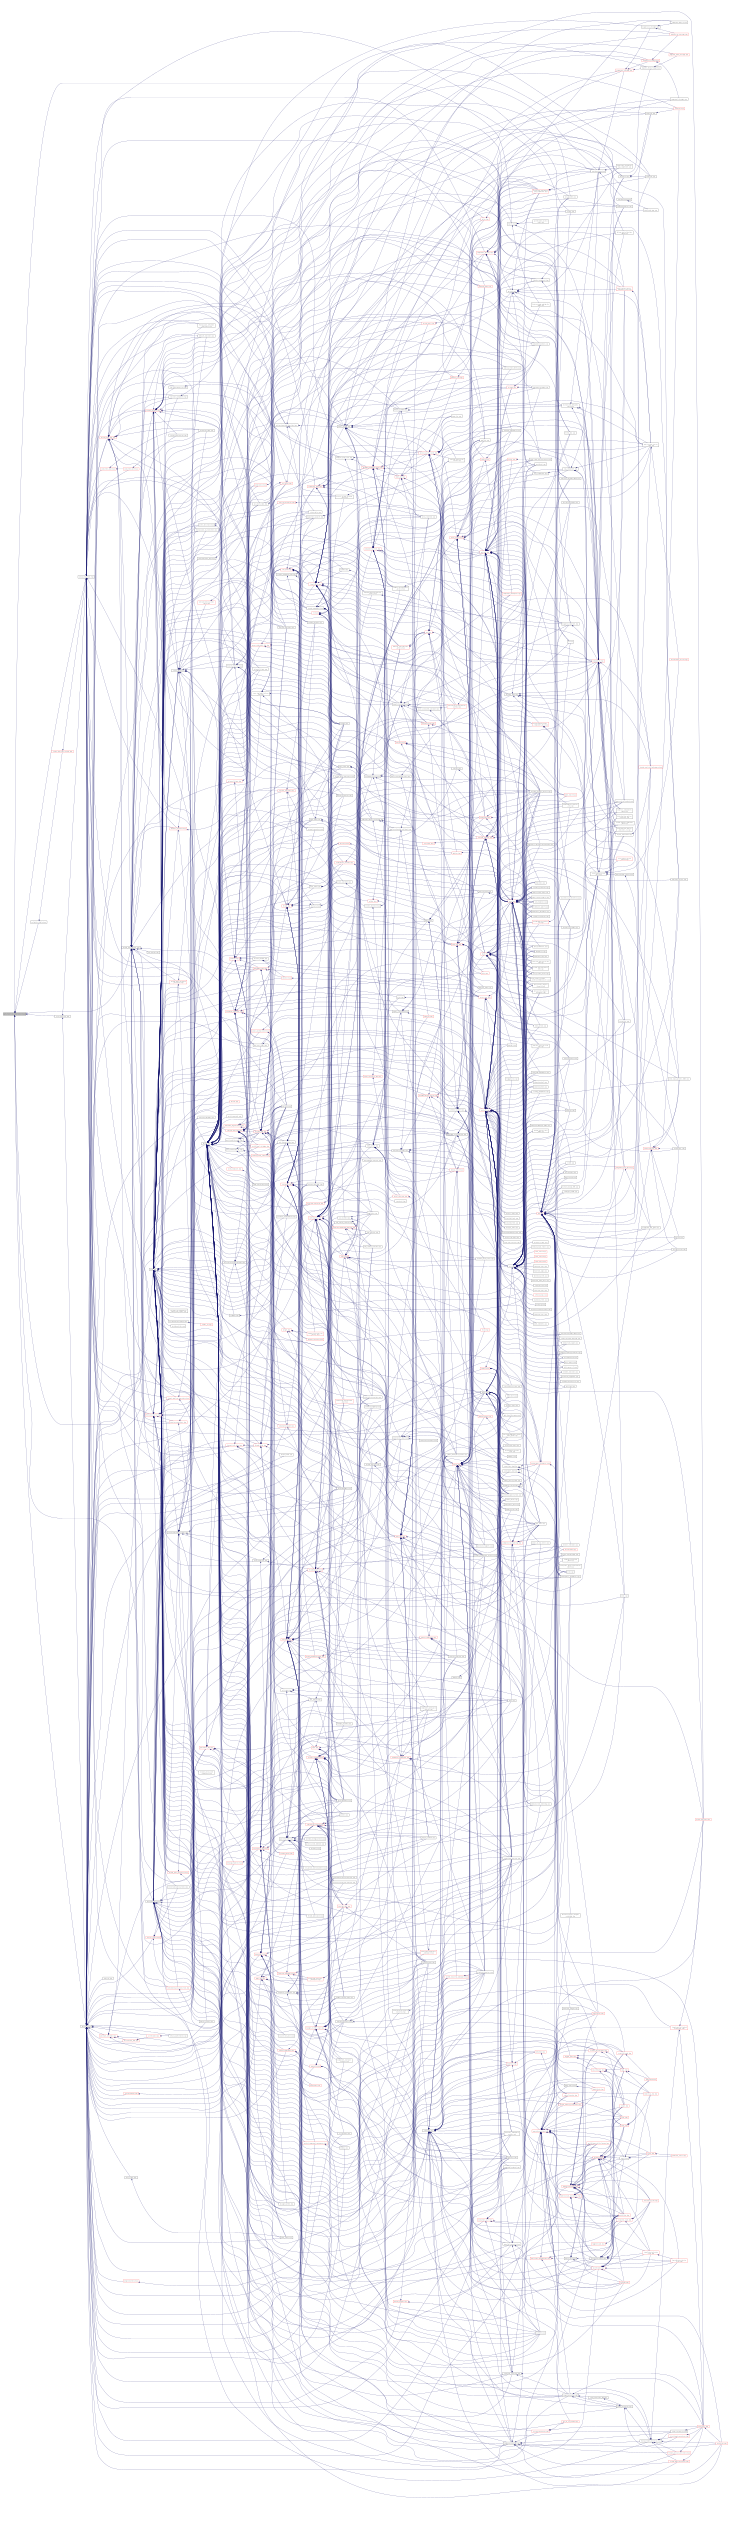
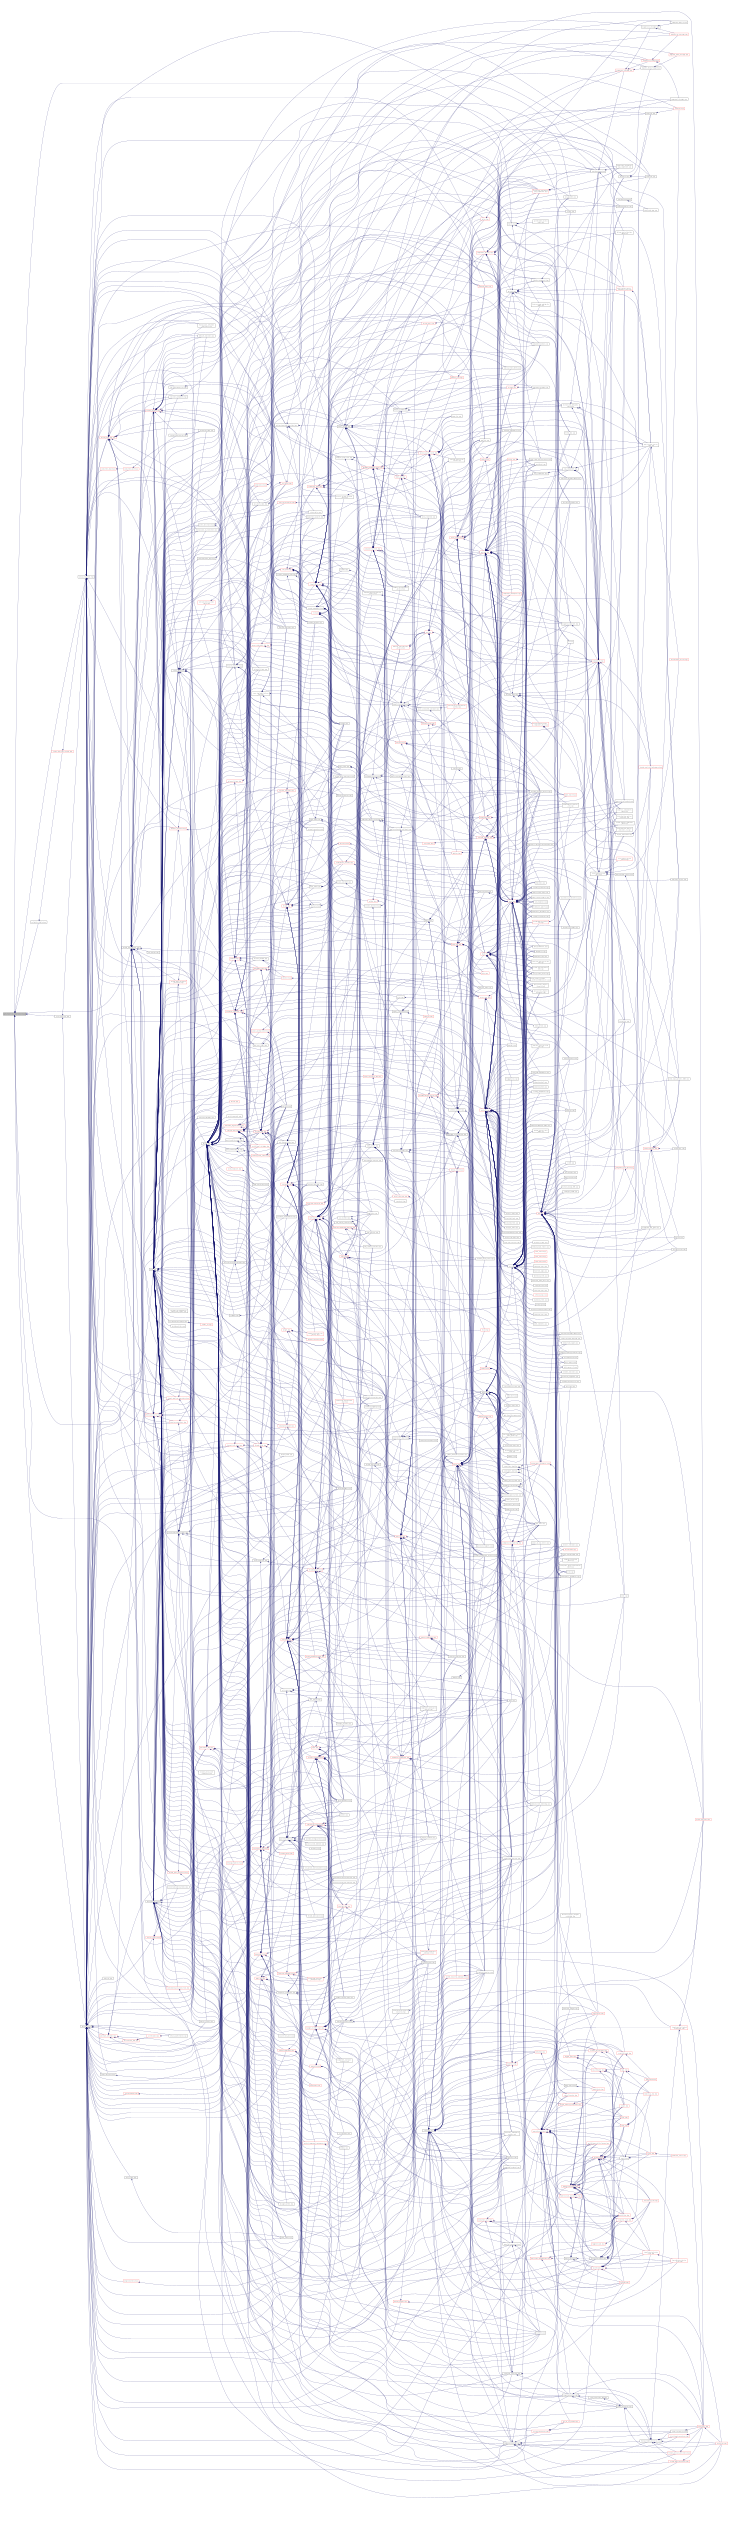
edge "coroutine_impl.cpp" -> "coroutine_impl.hpp": now "coroutine_impl.cpp" -> "thread_description.cpp"
edge "locking_hook.hpp" -> "get_locality_name.hpp": now "locking_hook.hpp" -> "action_decorate_function.hpp"
node "reset_function.hpp": added
edge "sort.hpp" -> "exception_list.hpp": now "timed_execution.hpp" -> "exception_list.hpp"
